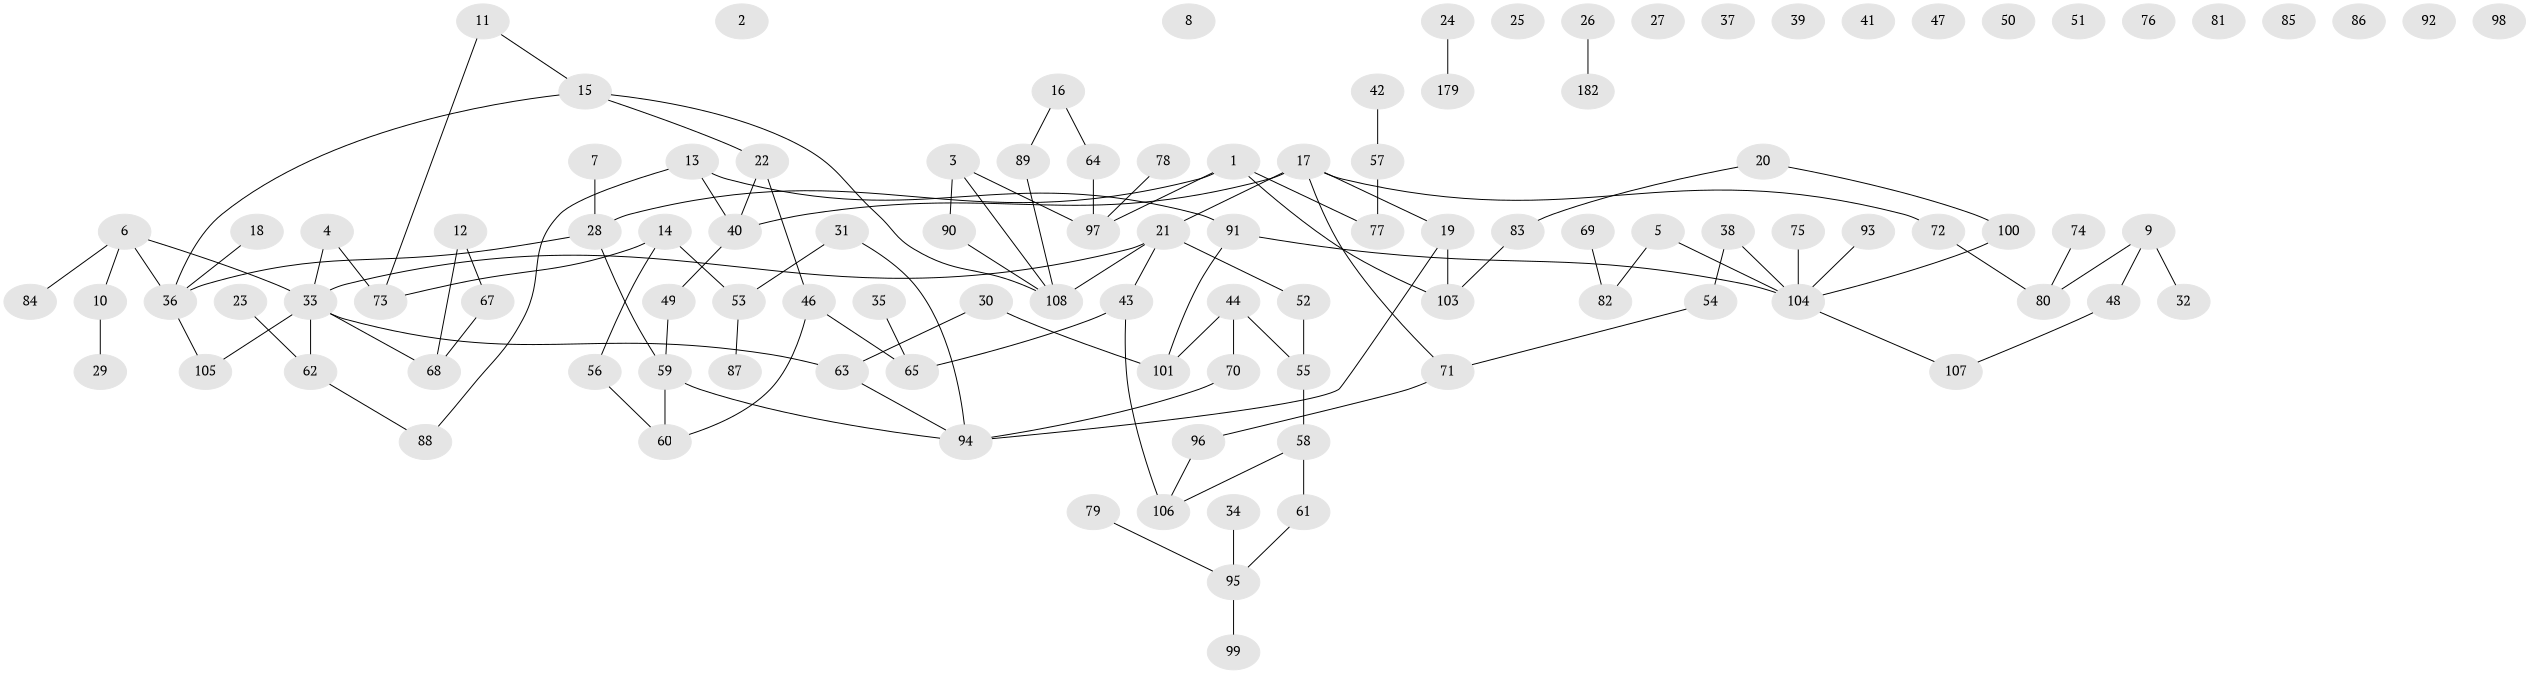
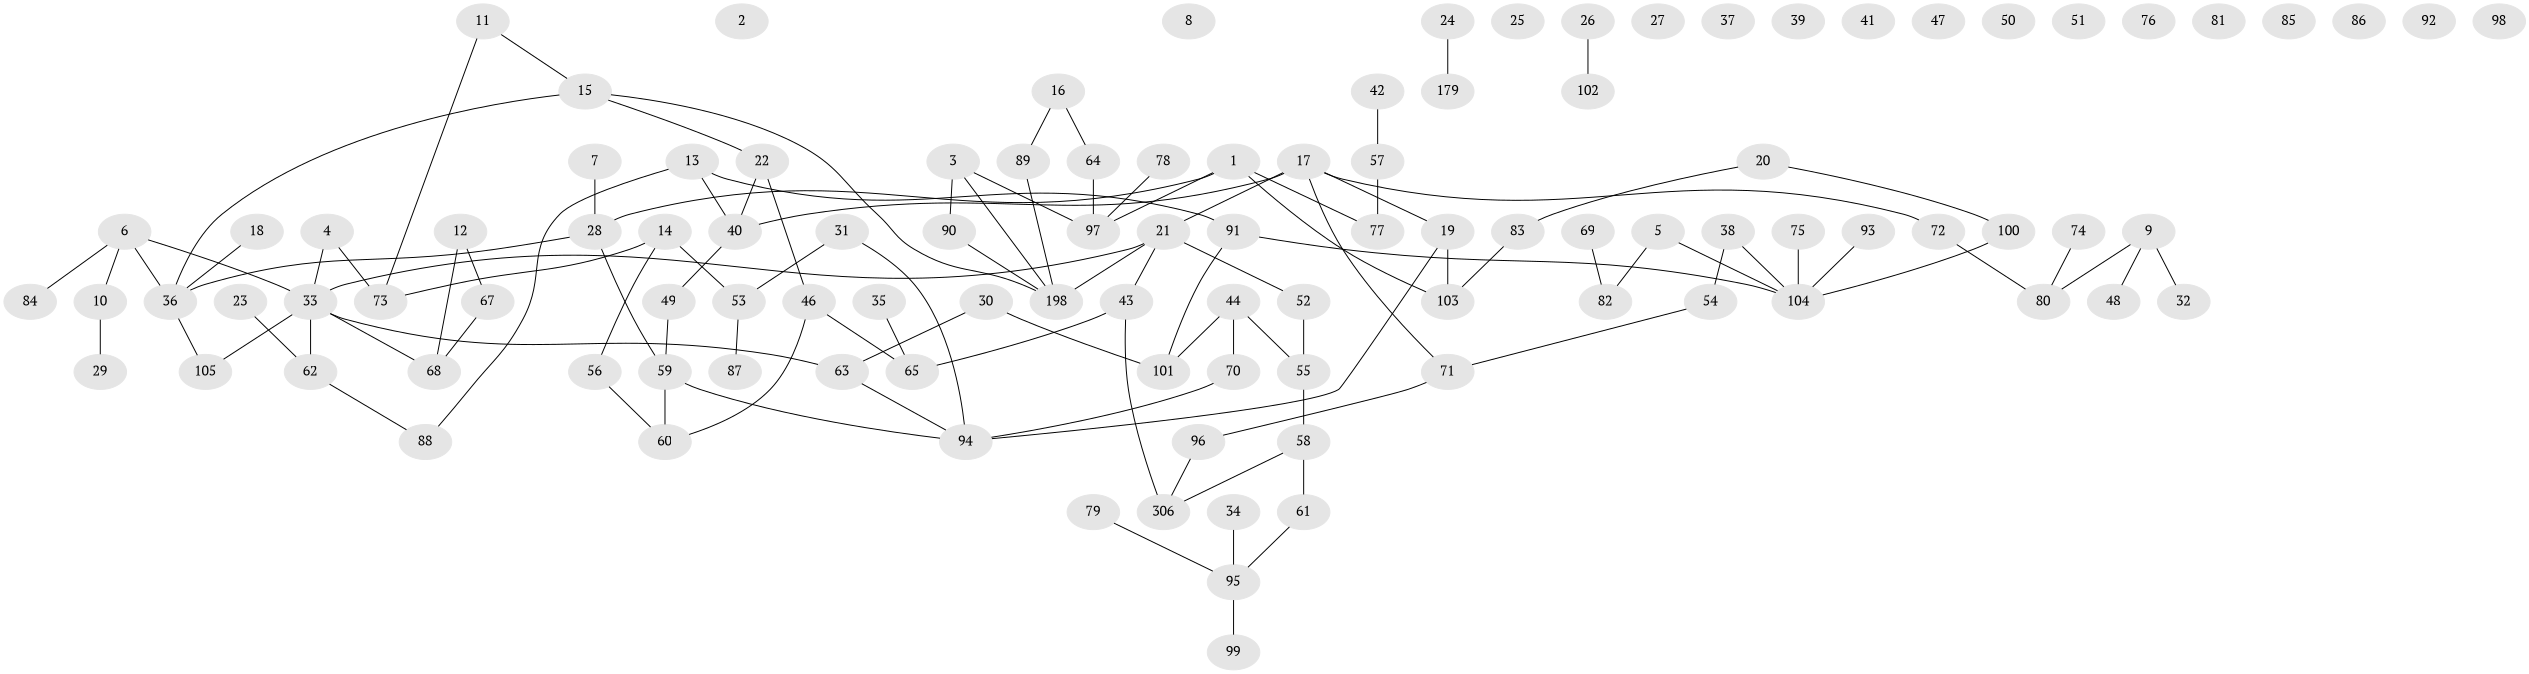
node "182": label "182" -> "102"
node "108": label "108" -> "198"
node "107": removed
node "106": label "106" -> "306"
